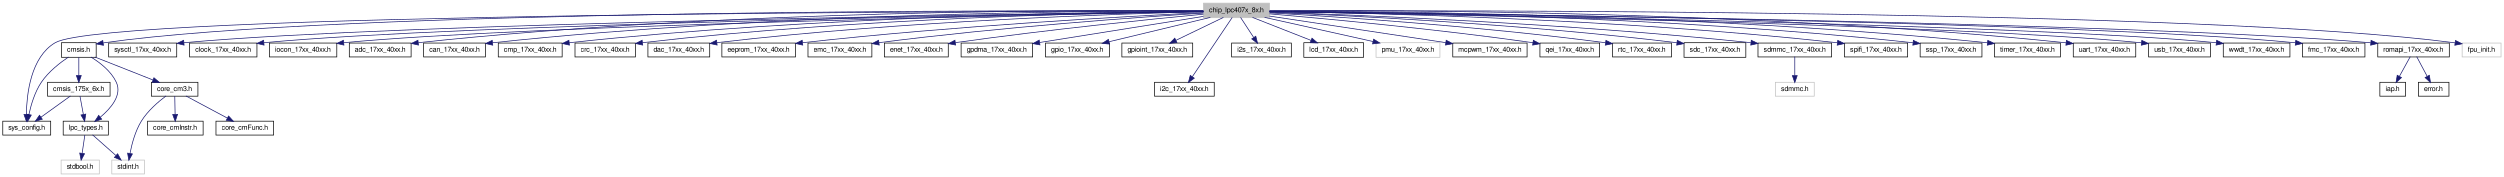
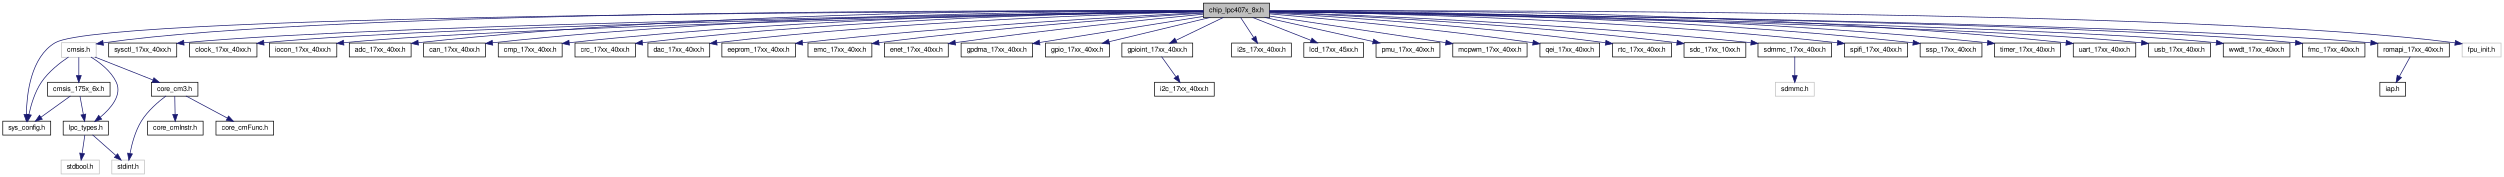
node "chip_lpc407x_8x.h": color grey75 -> black
edge "chip_lpc407x_8x.h" -> "i2c_17xx_40xx.h": now "gpioint_17xx_40xx.h" -> "i2c_17xx_40xx.h"
node "cmsis.h": color black -> grey75
node "lcd_17xx_40xx.h": label "lcd_17xx_40xx.h" -> "lcd_17xx_45xx.h"
node "pmu_17xx_40xx.h": color grey75 -> black
node "sdc_17xx_40xx.h": label "sdc_17xx_40xx.h" -> "sdc_17xx_10xx.h"
node "error.h": removed
